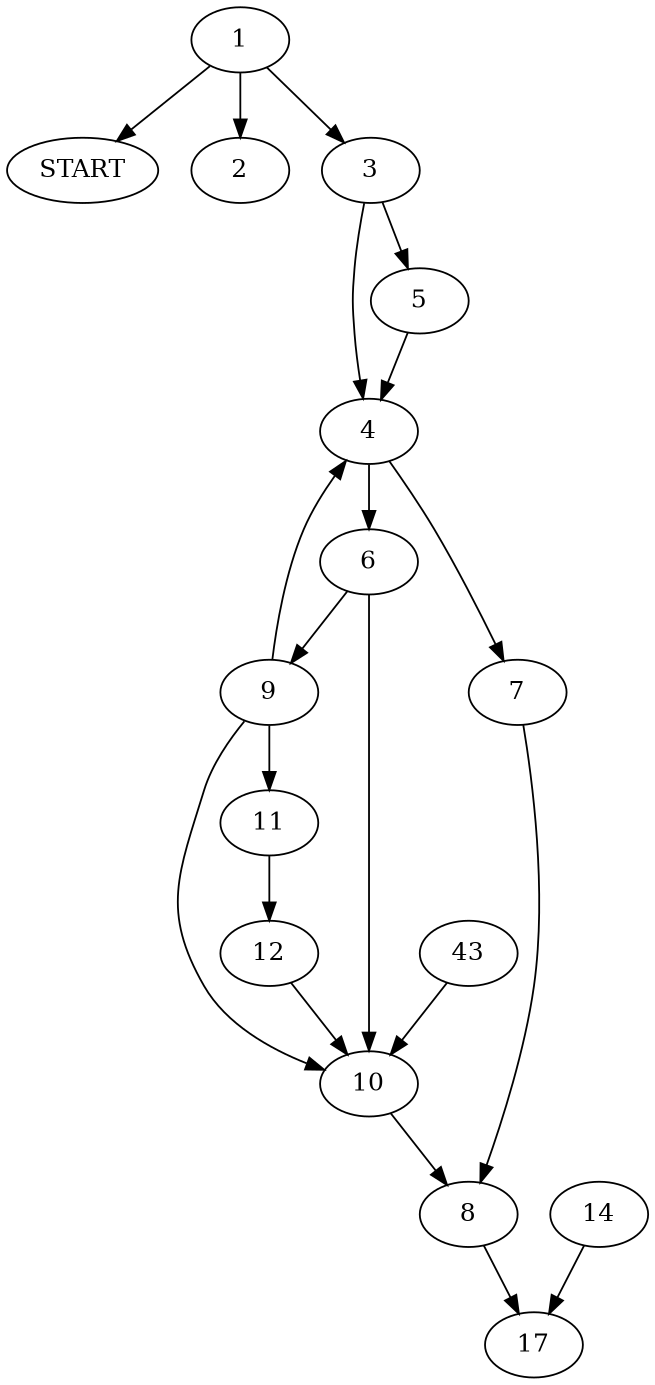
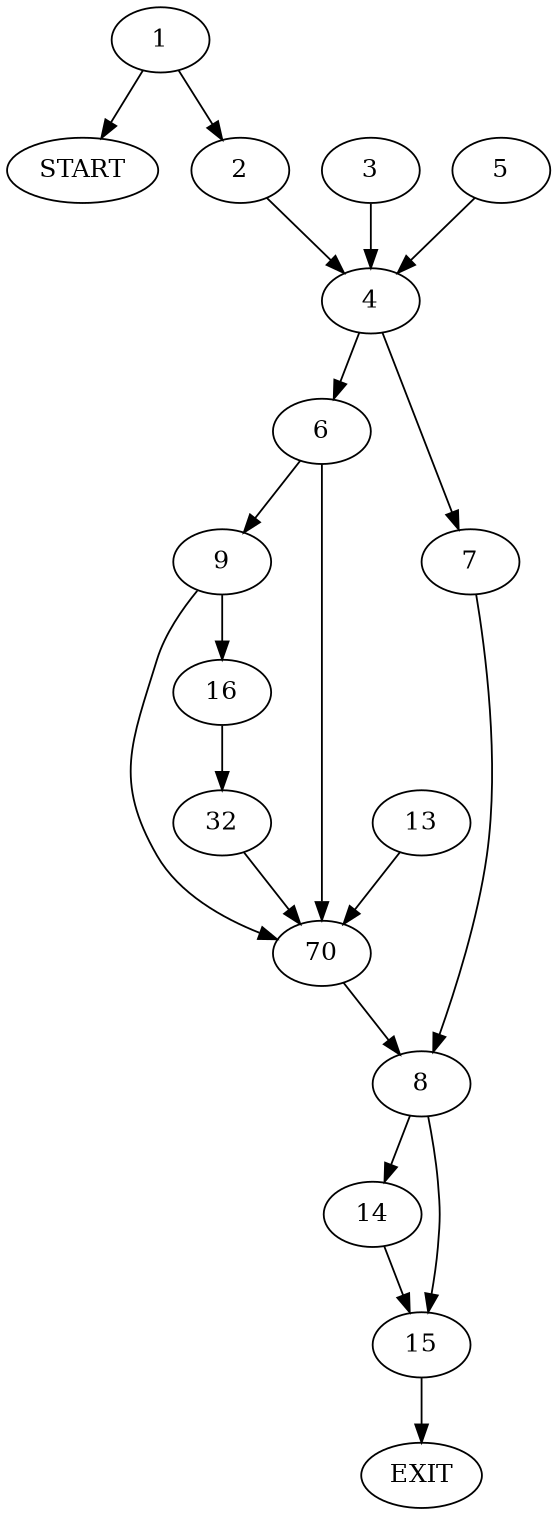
edge "1" -> "3": removed
edge "3" -> "5": removed
edge "9" -> "4": now "2" -> "4"
node "11": label "11" -> "16"
node "12": label "12" -> "32"
node "43": label "43" -> "13"
node "10": label "10" -> "70"
edge "8" -> "14": added
node "17": label "17" -> "15"
node "EXIT": added
